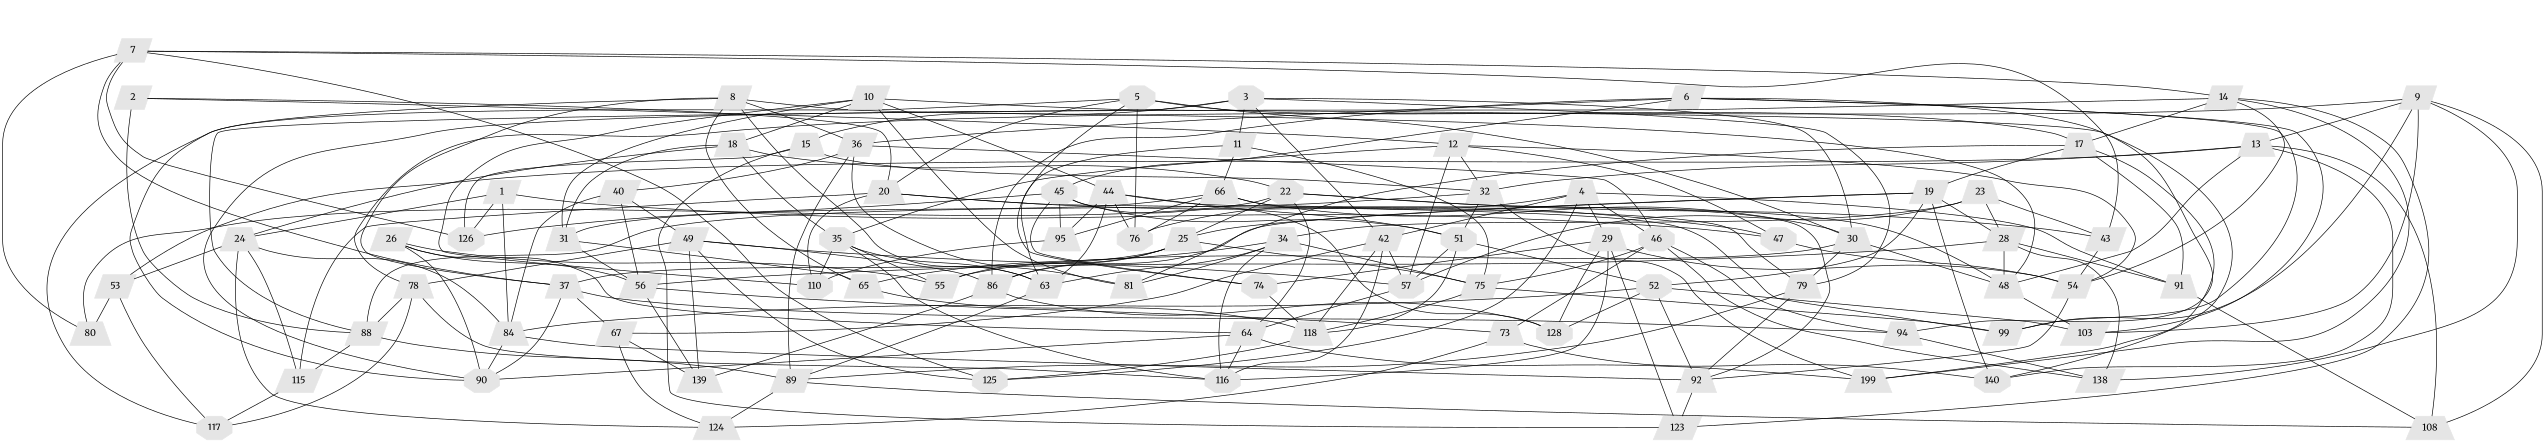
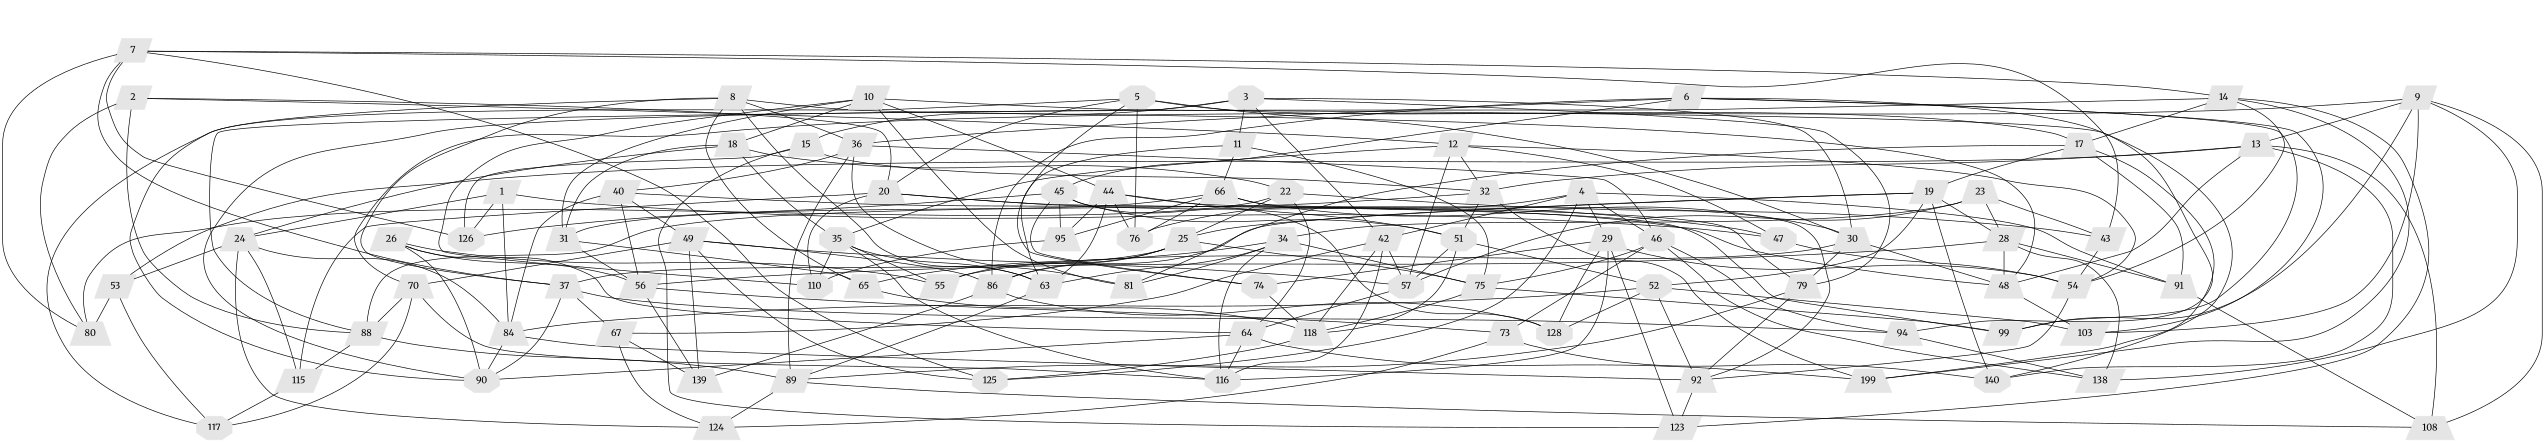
edge "2" -- "80": added
edge "22" -- "48": now "40" -- "48"
node "78": label "78" -> "70"
